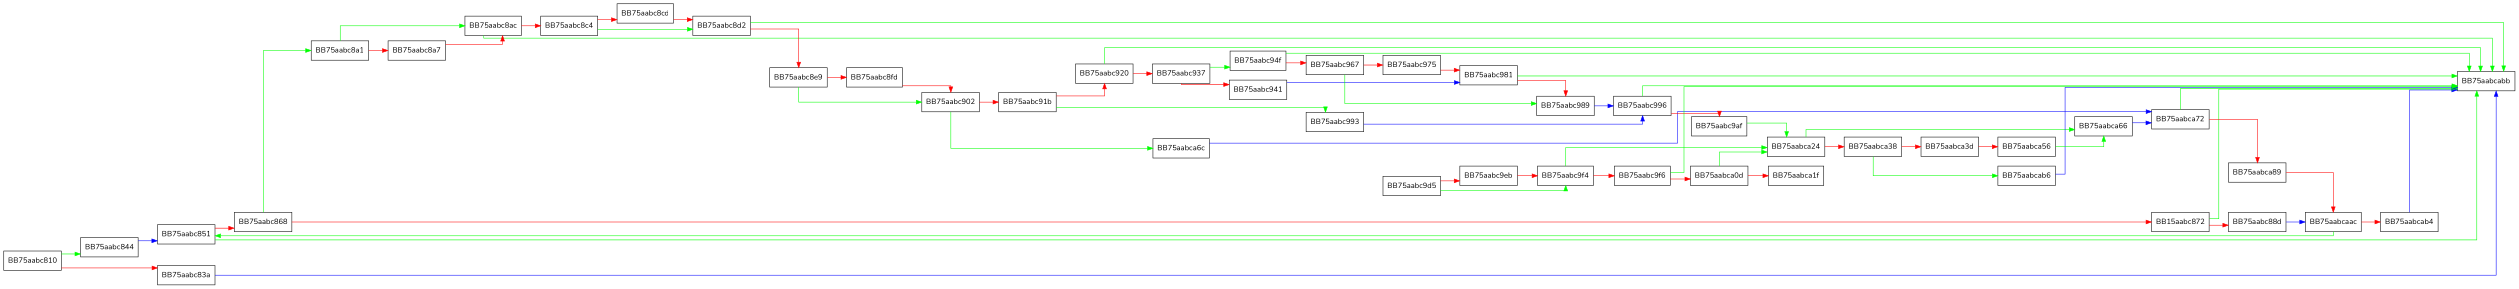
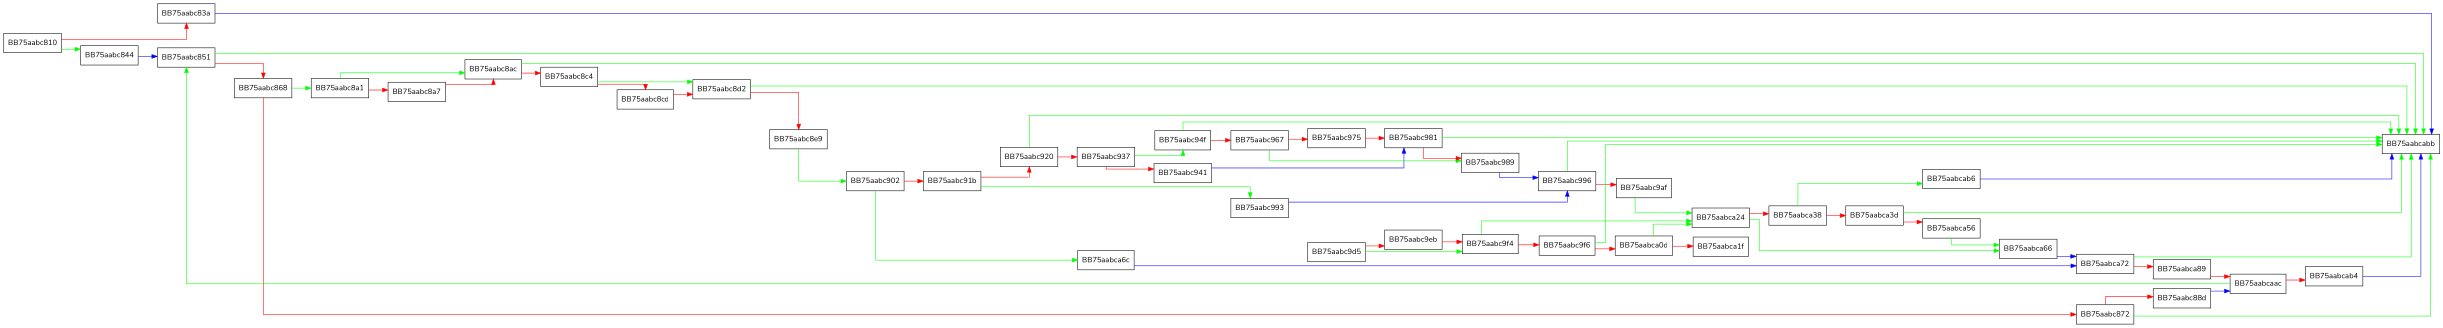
node "BB75aabc8fd": removed
edge "BB75aabca3d" -> "BB75aabcabb": added
node "BB15aabc872": label "BB15aabc872" -> "BB75aabc872"
